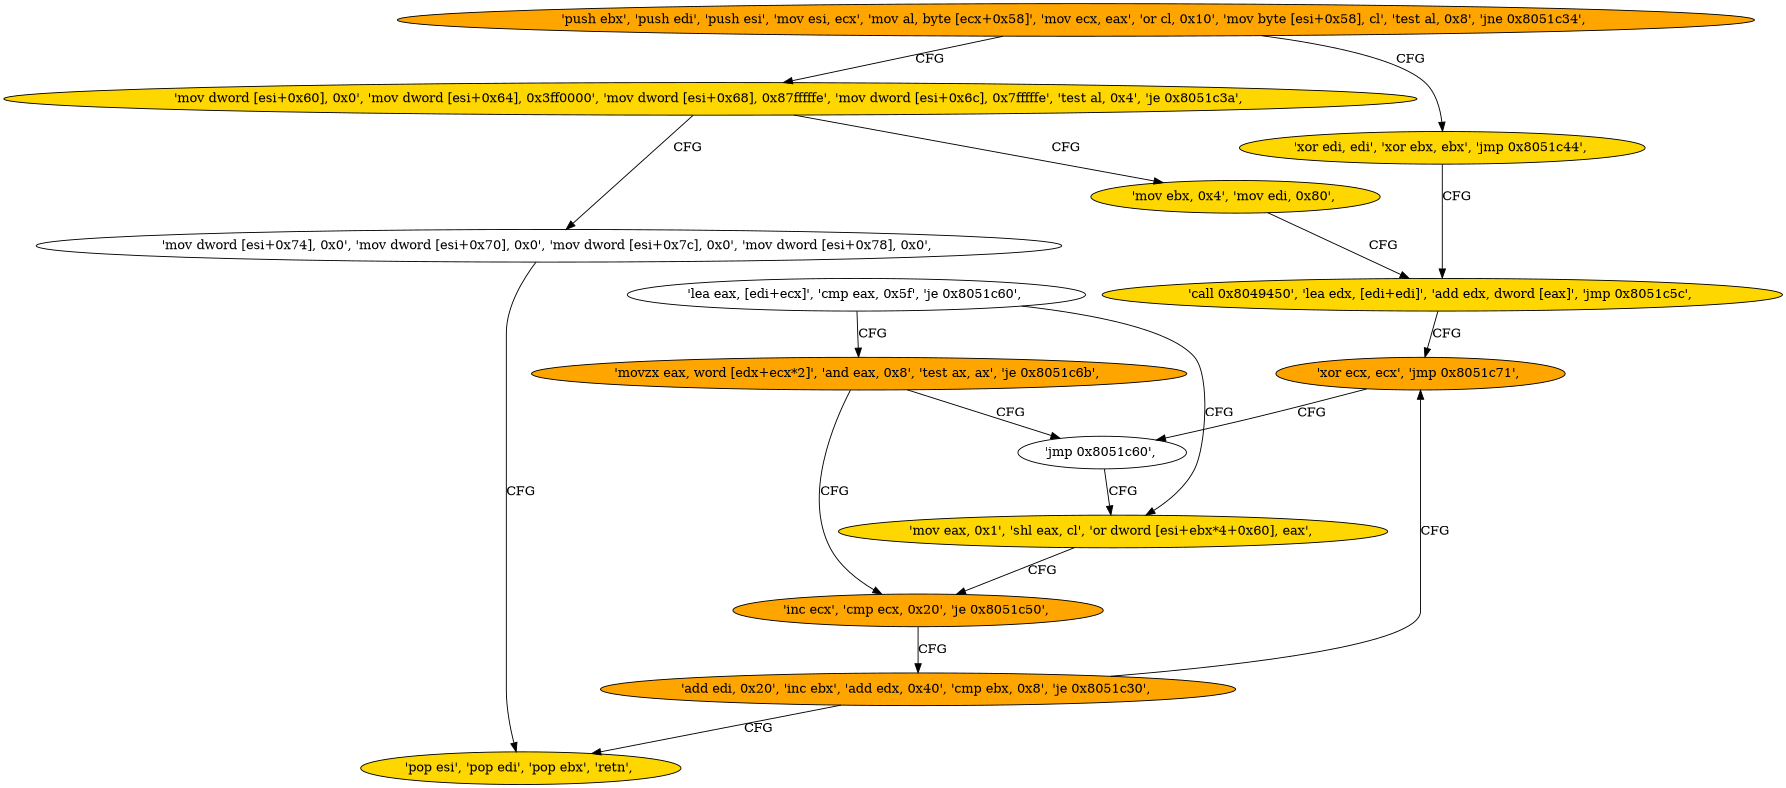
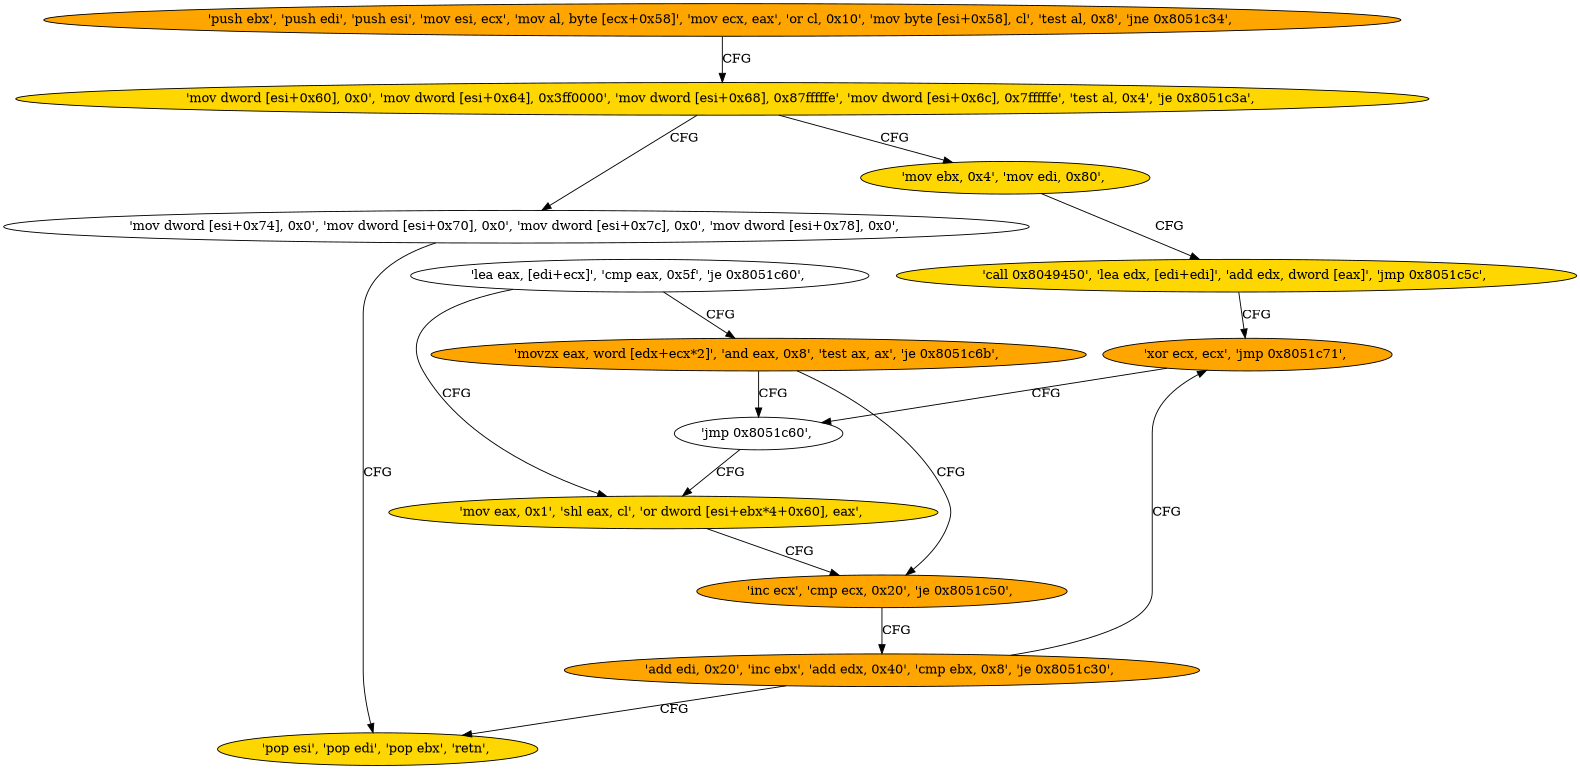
node "'xor edi, edi', 'xor ebx, ebx', 'jmp 0x8051c44',": removed
